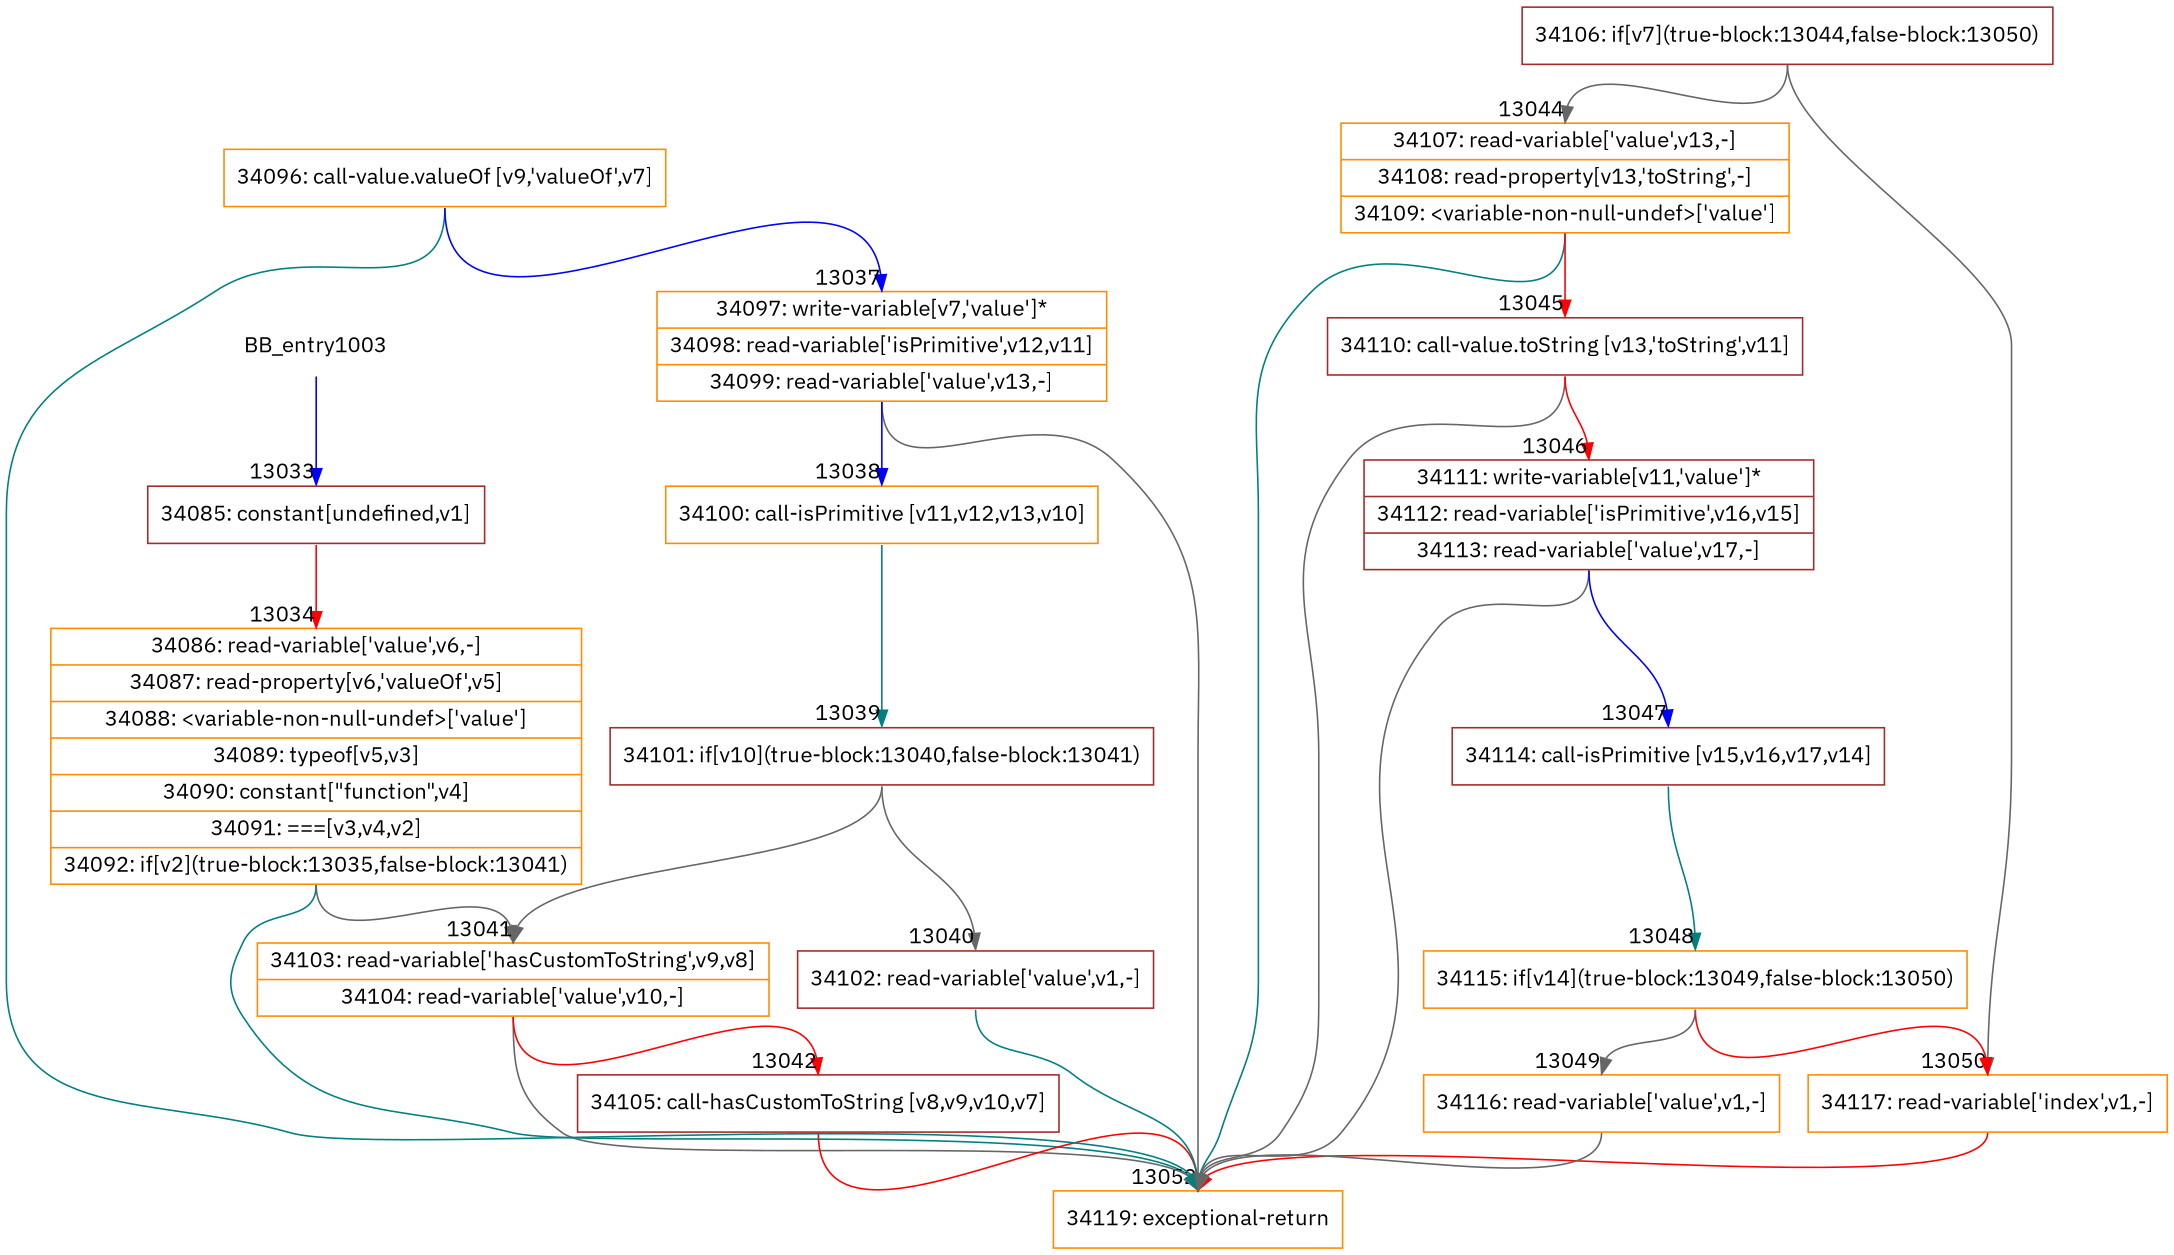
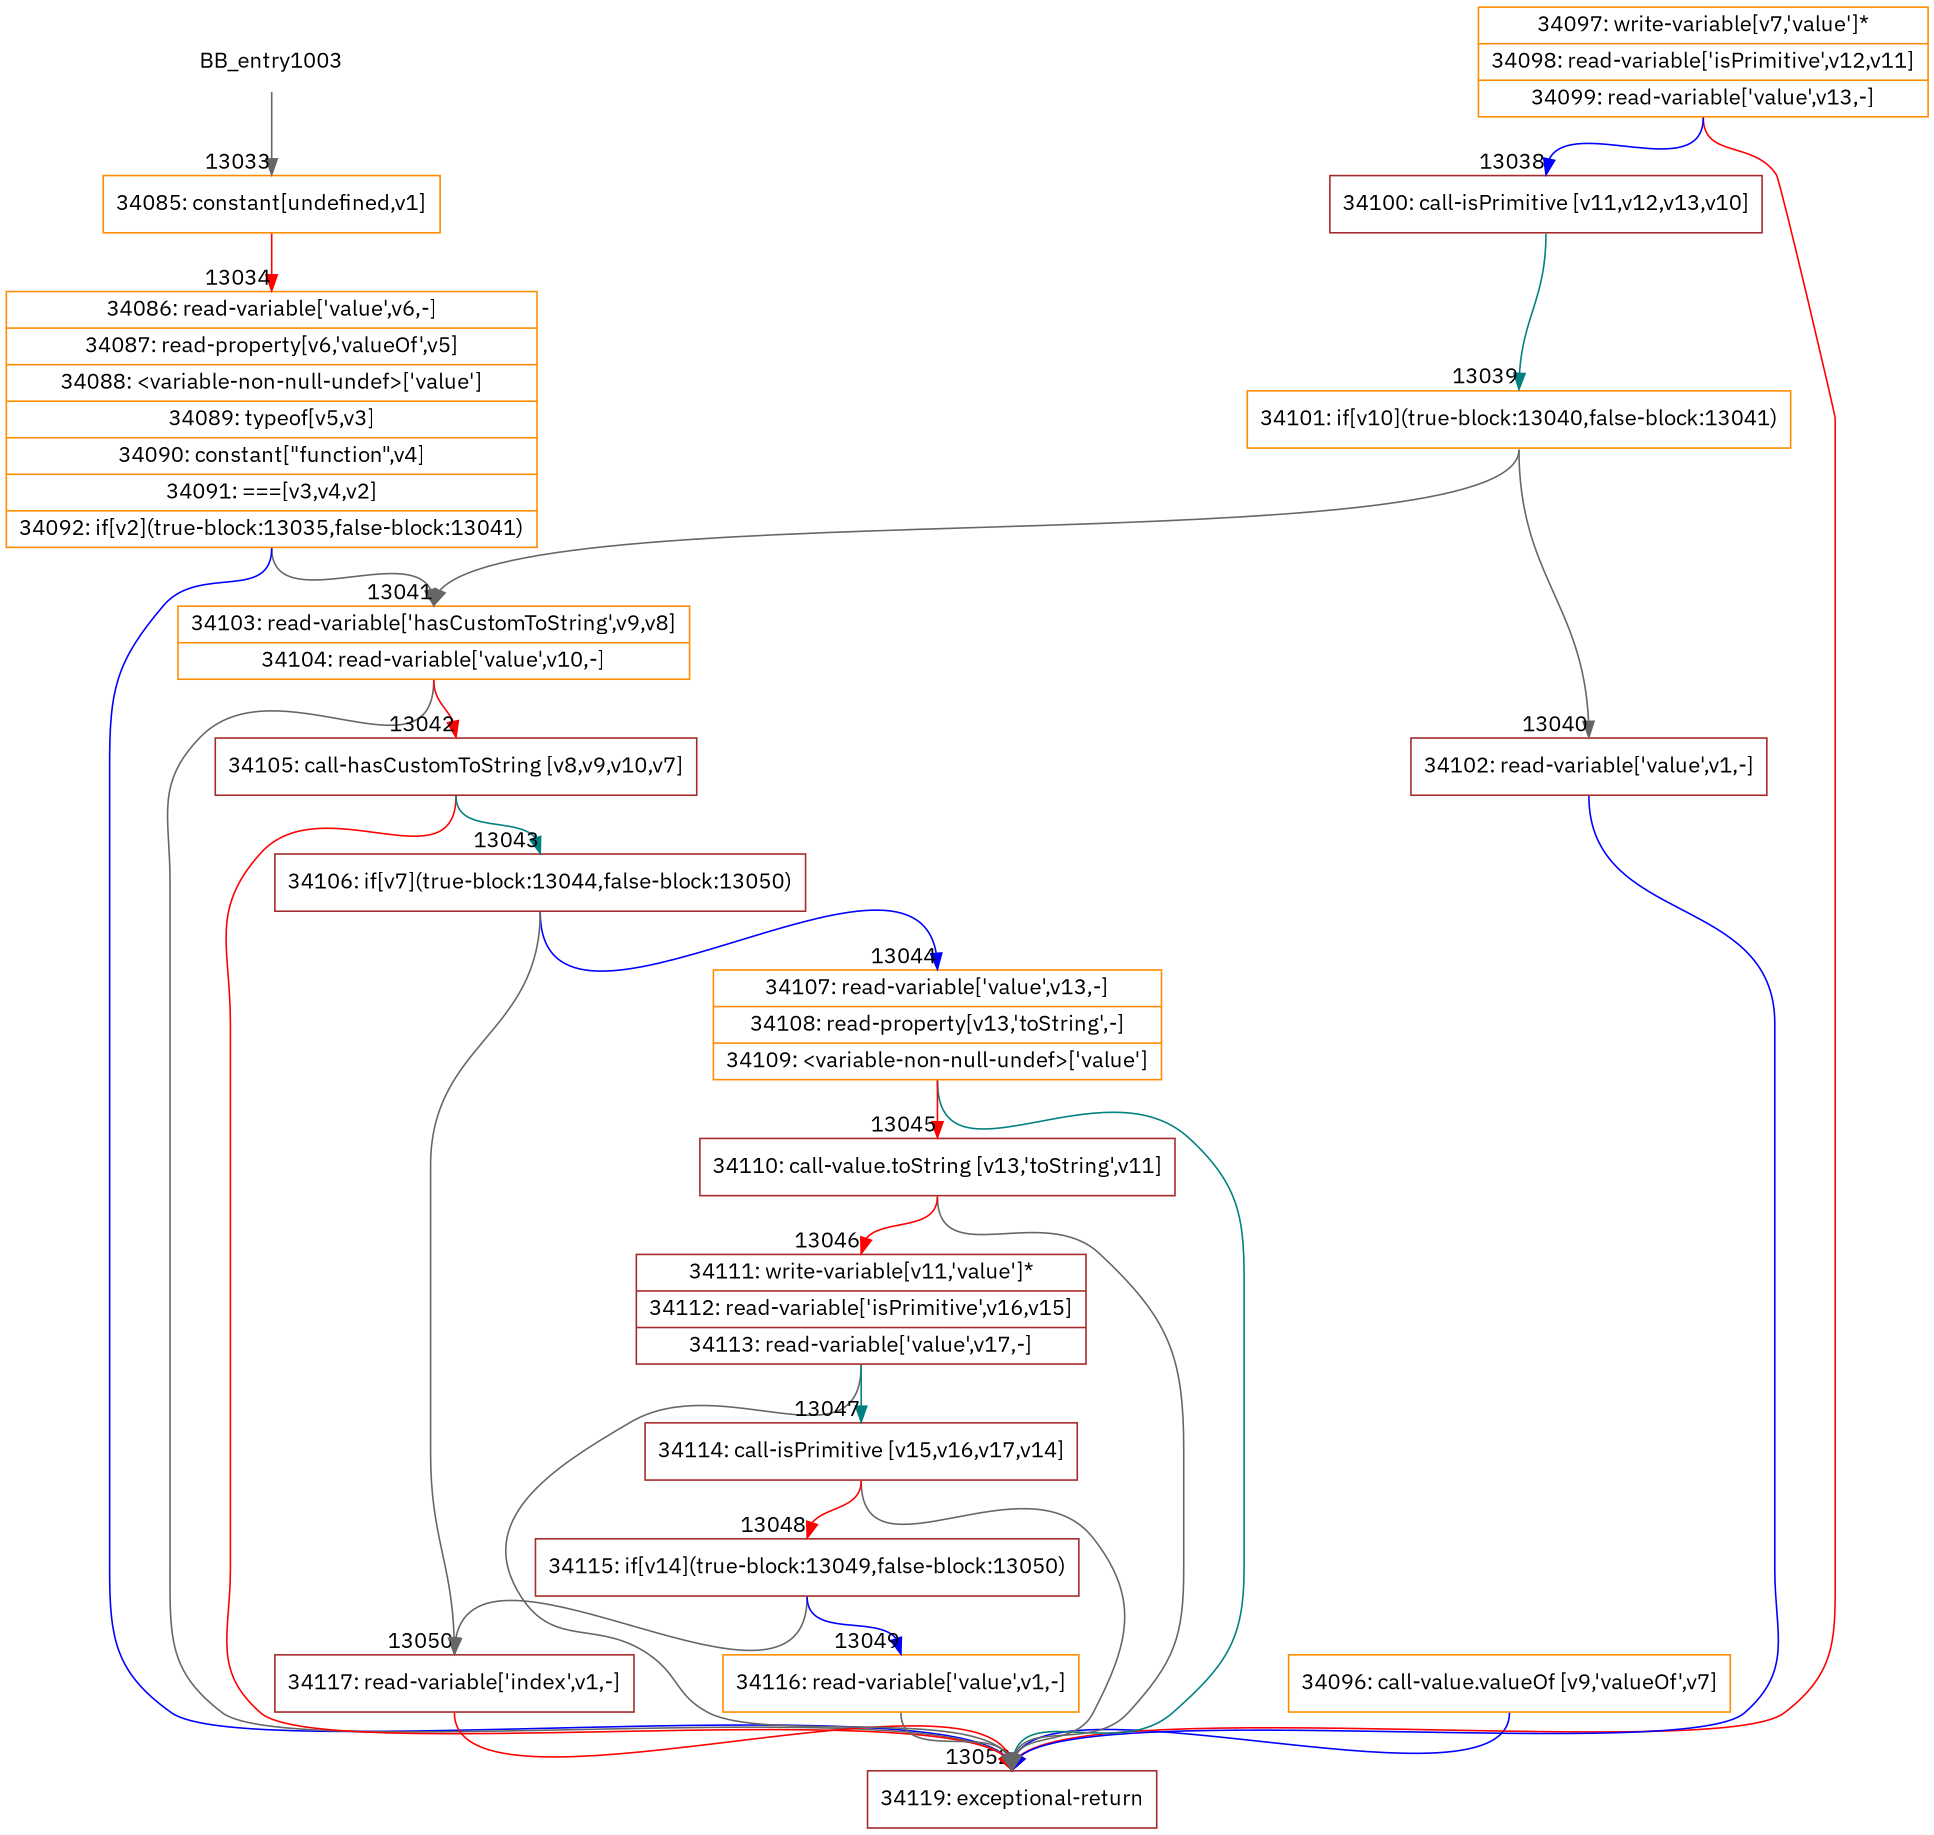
edge "34106: if[v7](true-block:13044,false-block:13050)" -> "34107: read-variable['value',v13,-]": color gray40 -> blue
edge "34096: call-value.valueOf [v9,'valueOf',v7]" -> "34097: write-variable[v7,'value']*": removed
edge "BB_entry1003" -> "34085: constant[undefined,v1]": color blue -> gray40
node "34085: constant[undefined,v1]": color brown -> darkorange
node "34100: call-isPrimitive [v11,v12,v13,v10]": color darkorange -> brown
edge "34111: write-variable[v11,'value']*" -> "34114: call-isPrimitive [v15,v16,v17,v14]": color blue -> teal
edge "34097: write-variable[v7,'value']*" -> "34119: exceptional-return": color gray40 -> red
node "34101: if[v10](true-block:13040,false-block:13041)": color brown -> darkorange
edge "34105: call-hasCustomToString [v8,v9,v10,v7]" -> "34106: if[v7](true-block:13044,false-block:13050)": added
edge "34114: call-isPrimitive [v15,v16,v17,v14]" -> "34115: if[v14](true-block:13049,false-block:13050)": color teal -> red
node "34115: if[v14](true-block:13049,false-block:13050)": color darkorange -> brown
edge "34115: if[v14](true-block:13049,false-block:13050)" -> "34116: read-variable['value',v1,-]": color gray40 -> blue
edge "34115: if[v14](true-block:13049,false-block:13050)" -> "34117: read-variable['index',v1,-]": color red -> gray40
edge "34096: call-value.valueOf [v9,'valueOf',v7]" -> "34119: exceptional-return": color teal -> blue
edge "34102: read-variable['value',v1,-]" -> "34119: exceptional-return": color teal -> blue
node "34117: read-variable['index',v1,-]": color darkorange -> brown
edge "34086: read-variable['value',v6,-]" -> "34119: exceptional-return": color teal -> blue
node "34119: exceptional-return": color darkorange -> brown
edge "34114: call-isPrimitive [v15,v16,v17,v14]" -> "34119: exceptional-return": added
